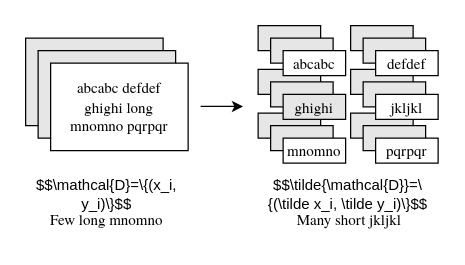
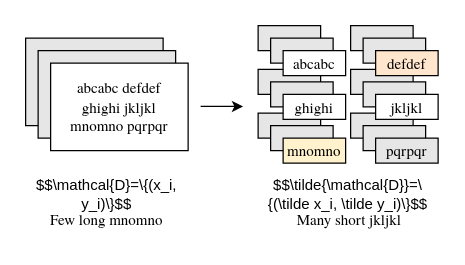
node "defdef": fillcolor #ffffff -> #ffe6cc
node "abcabc defdef ghighi long mnomno pqrpqr": label "abcabc defdef ghighi long mnomno pqrpqr" -> "abcabc defdef ghighi jkljkl mnomno pqrpqr"
node "ghighi": fillcolor #e6e6e6 -> #ffffff
node "mnomno": fillcolor #ffffff -> #fff2cc
node "pqrpqr": fillcolor #ffffff -> #e6e6e6
